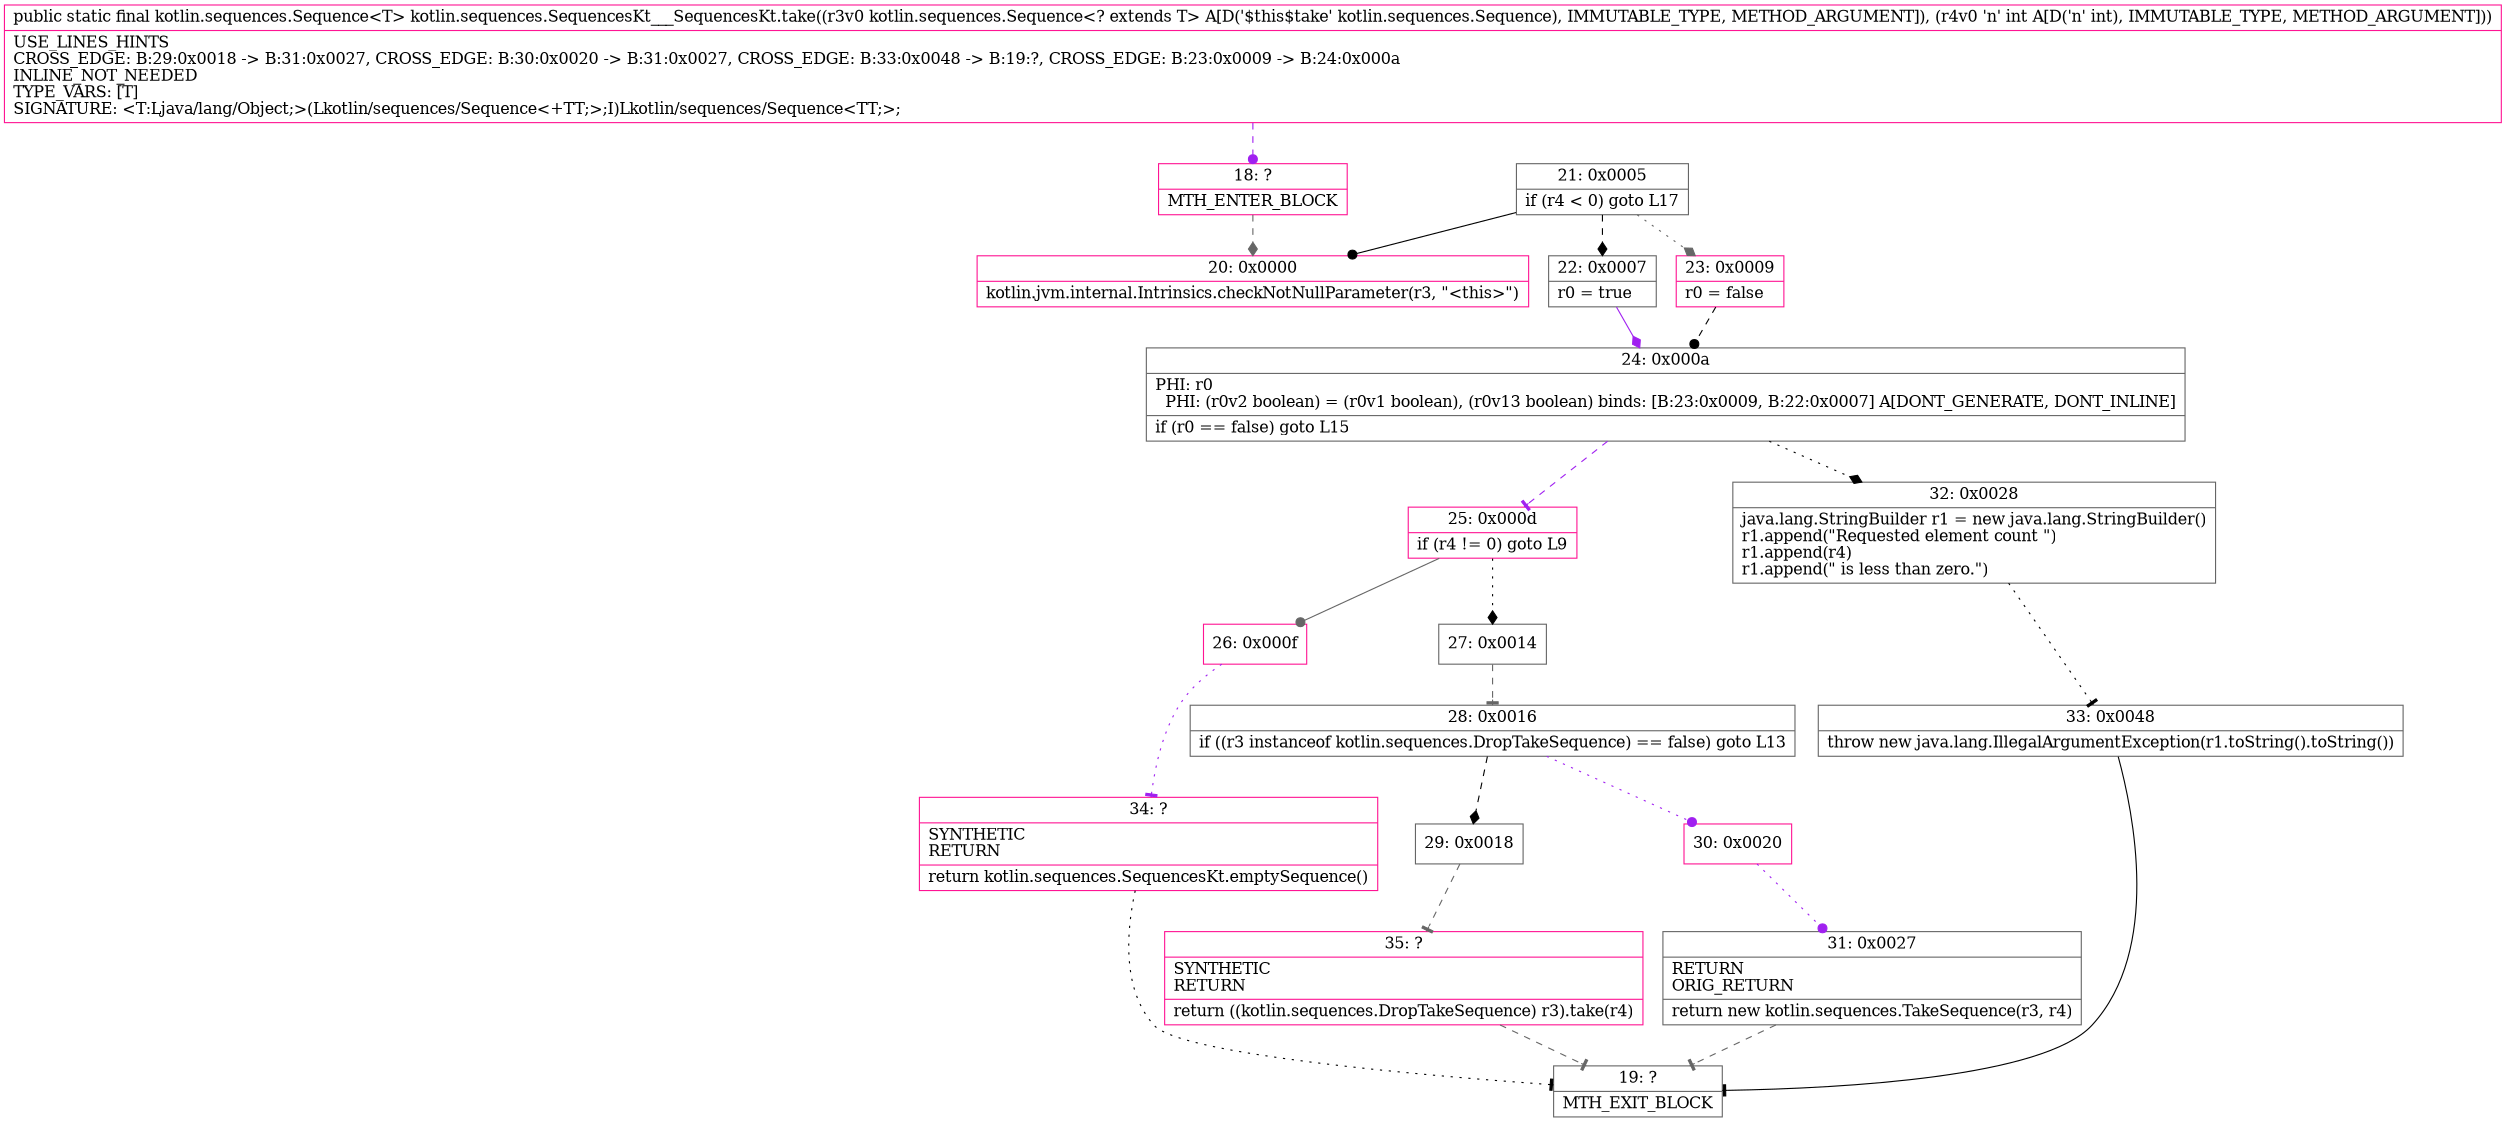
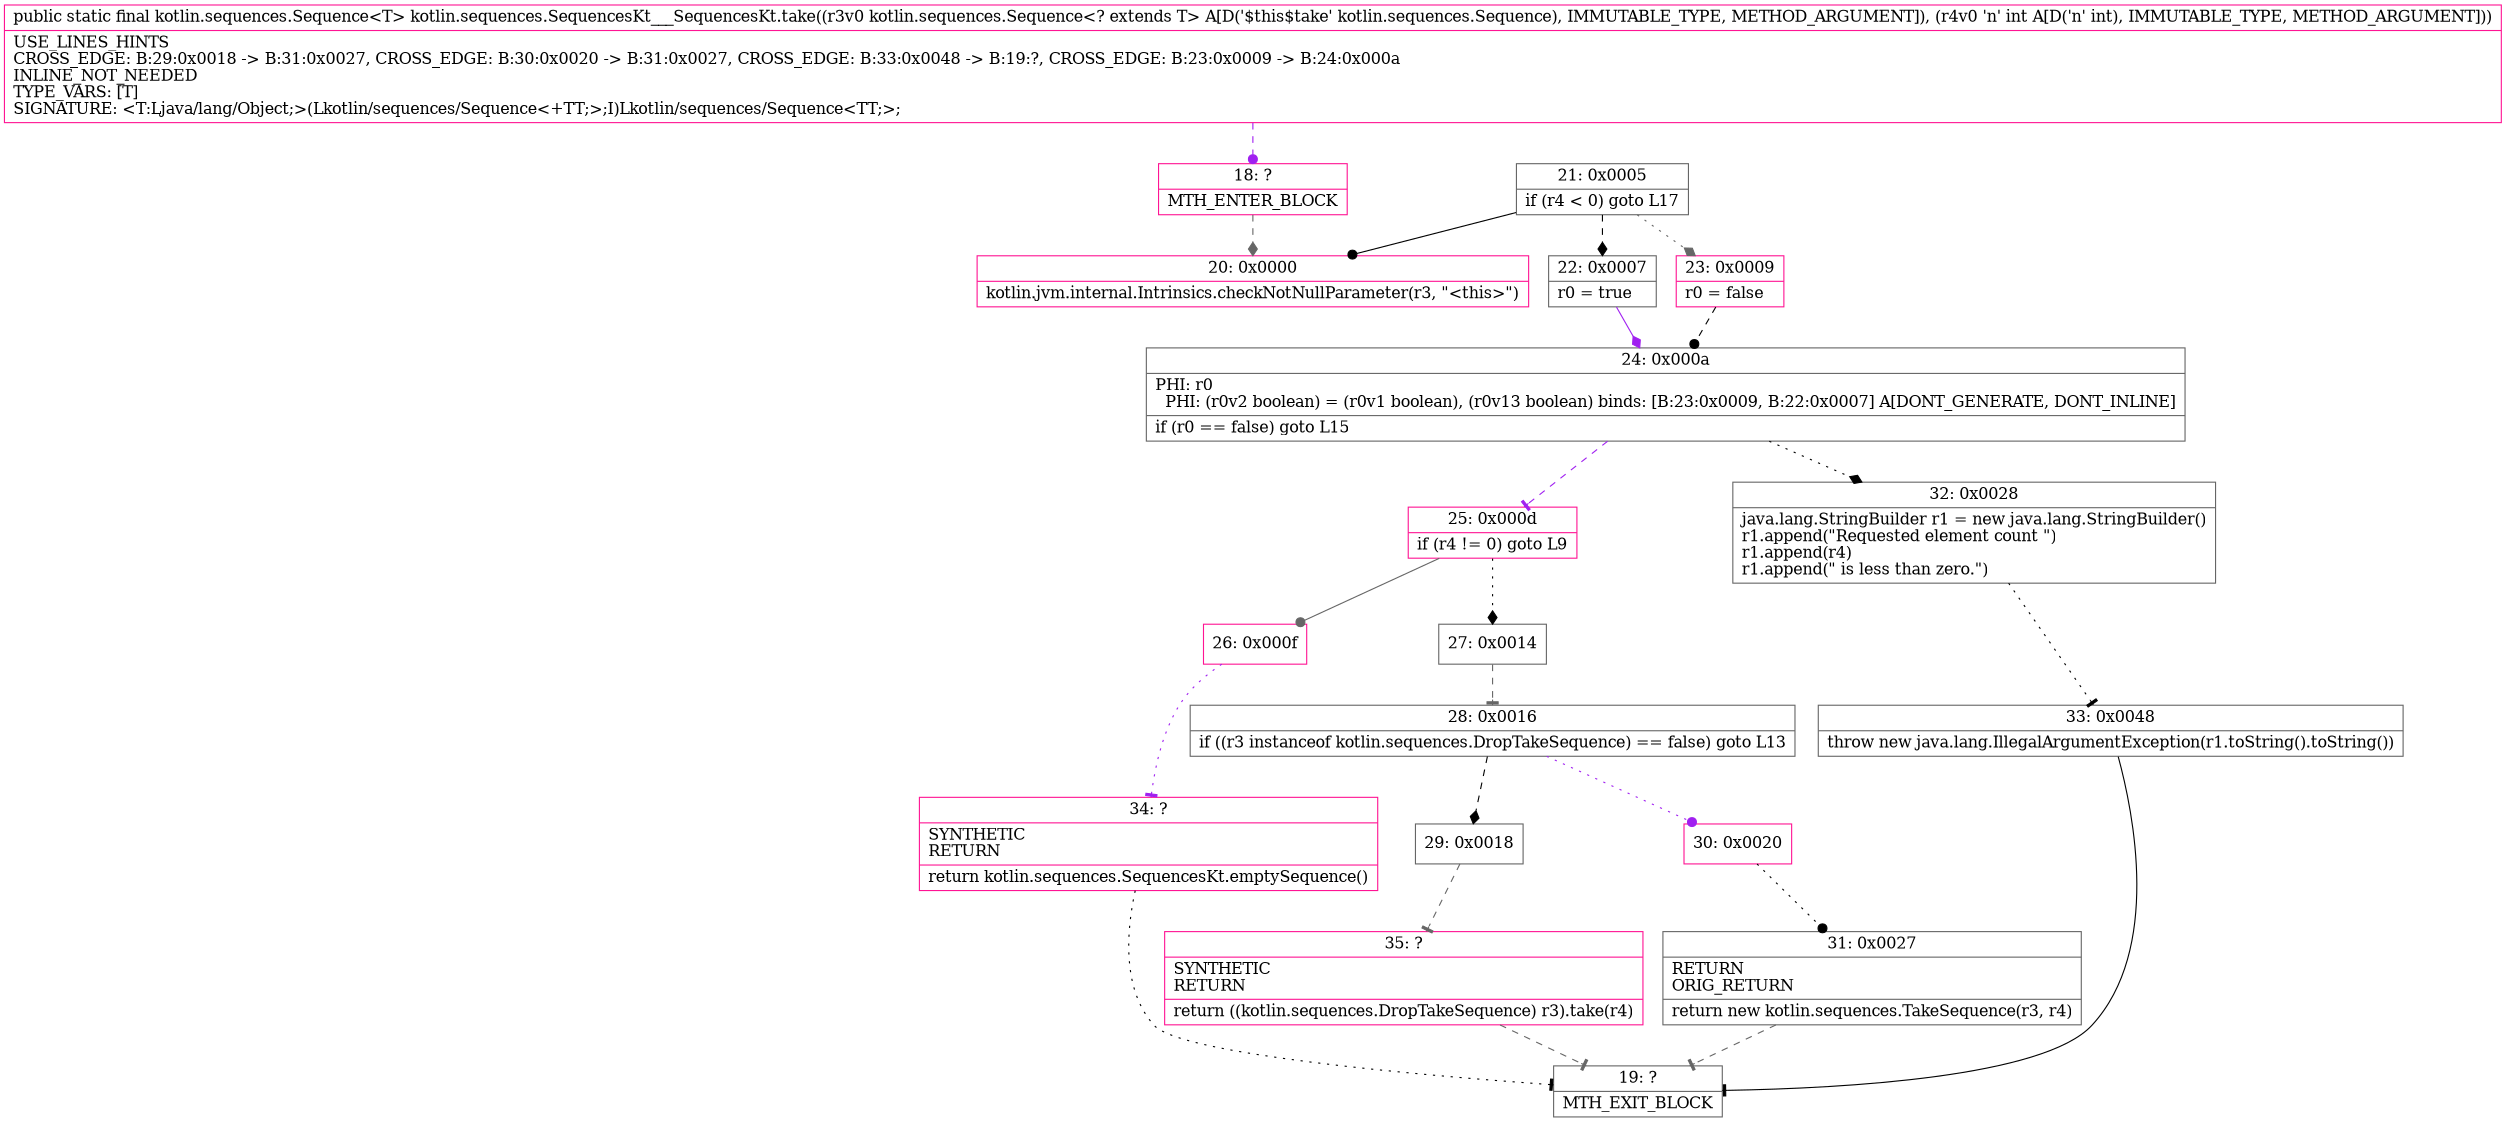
edge "30: 0x0020" -> "31: 0x0027": color purple -> black
